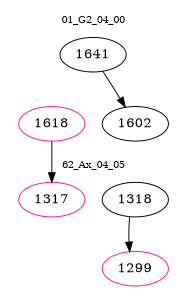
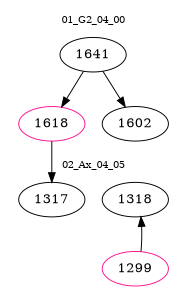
edge "1641" -> "1618": added
cluster "62_Ax_04_05": label "62_Ax_04_05" -> "02_Ax_04_05"
node "1317": color deeppink -> black
edge "1318" -> "1299": reversed
